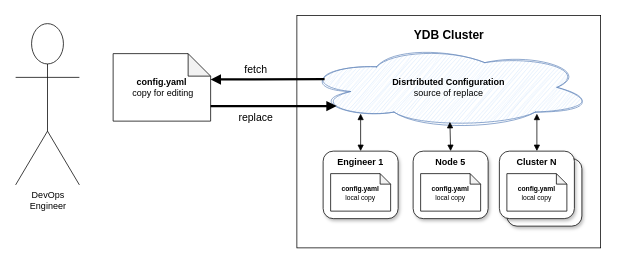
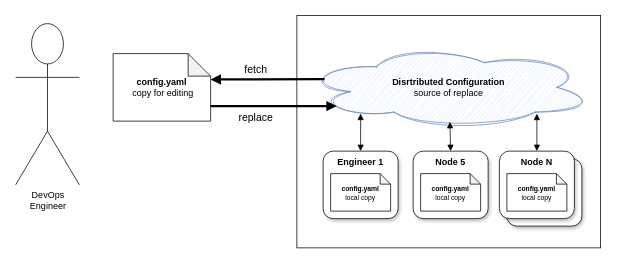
node "YDB Cluster": removed
node "Cluster N": label "Cluster N" -> "Node N"
